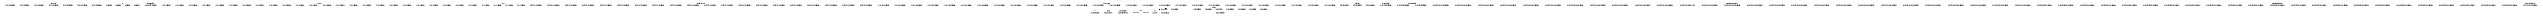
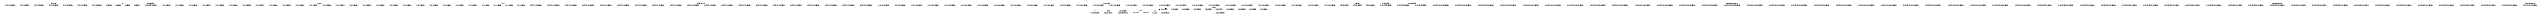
node "IO::Compress::Gzip::Constants::XML@114": label "IO::Compress::Gzip::Constants::XML@114" -> "IO::Compress::Gzip::Constants::BEGIN@114"
node "constant::BEGIN@52": added
